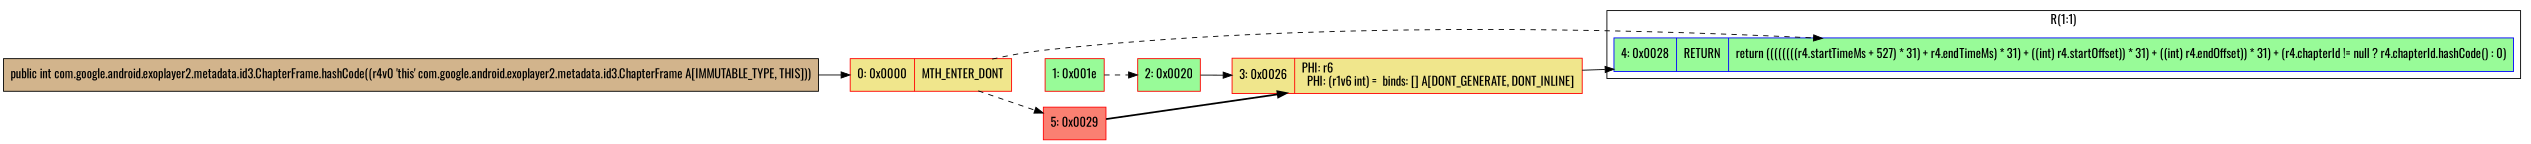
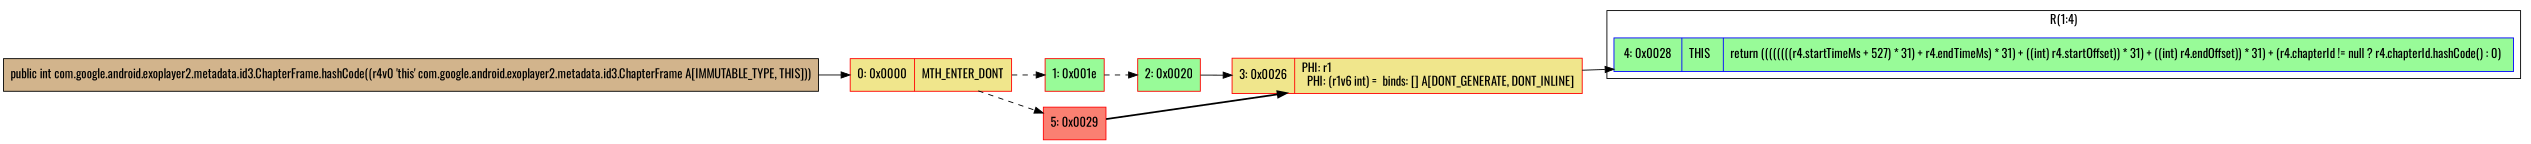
cluster "R(1:1)": label "R(1:1)" -> "R(1:4)"
edge "0: 0x0000" -> "4: 0x0028": now "0: 0x0000" -> "1: 0x001e"
node "4: 0x0028": text "RETURN" -> "THIS"
node "3: 0x0026": text "PHI: r6" -> "PHI: r1"
